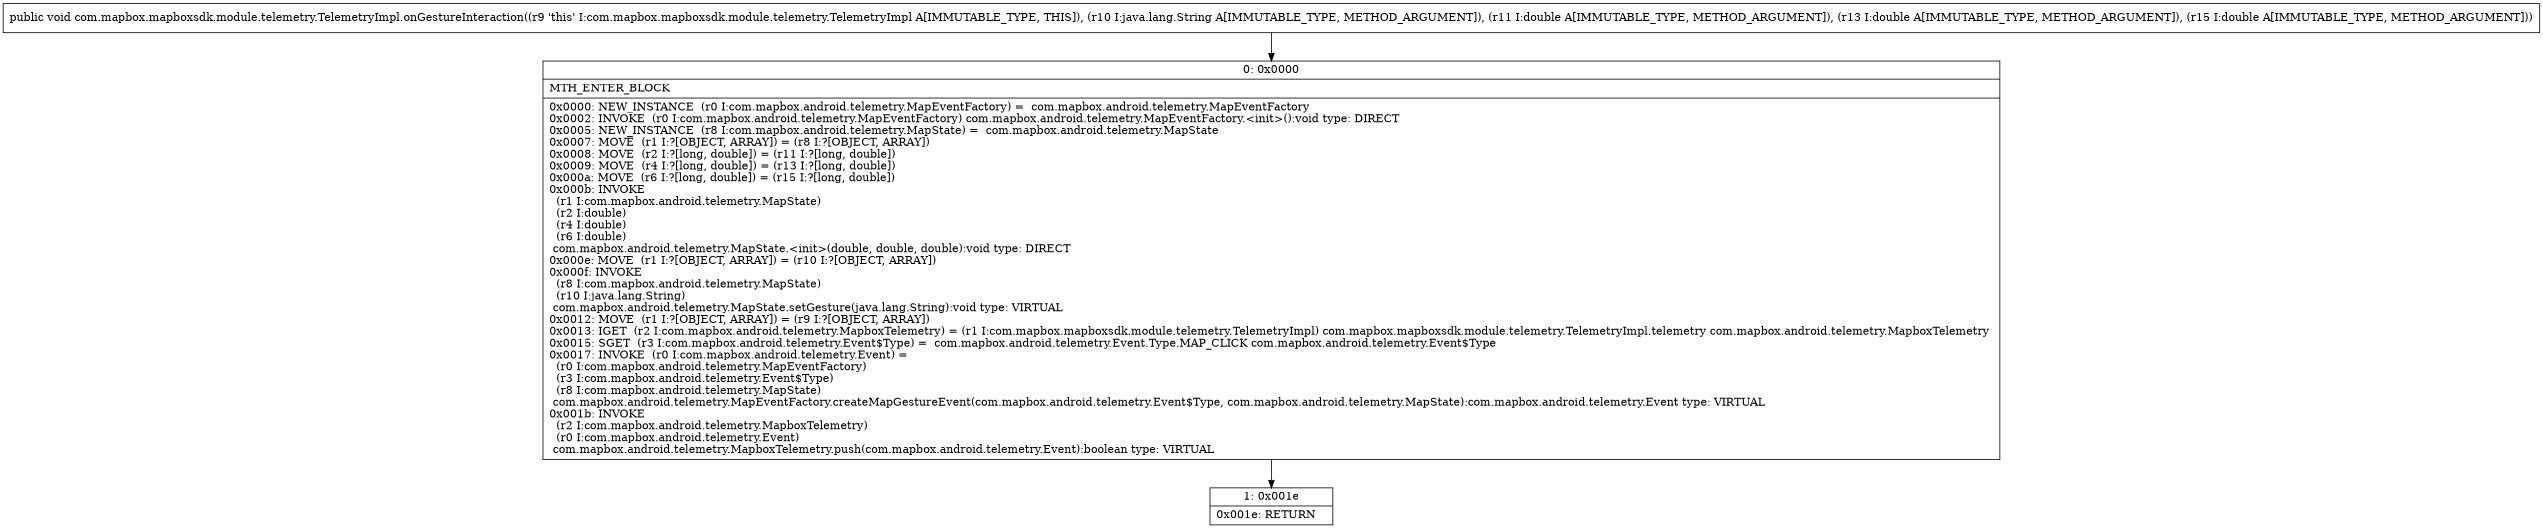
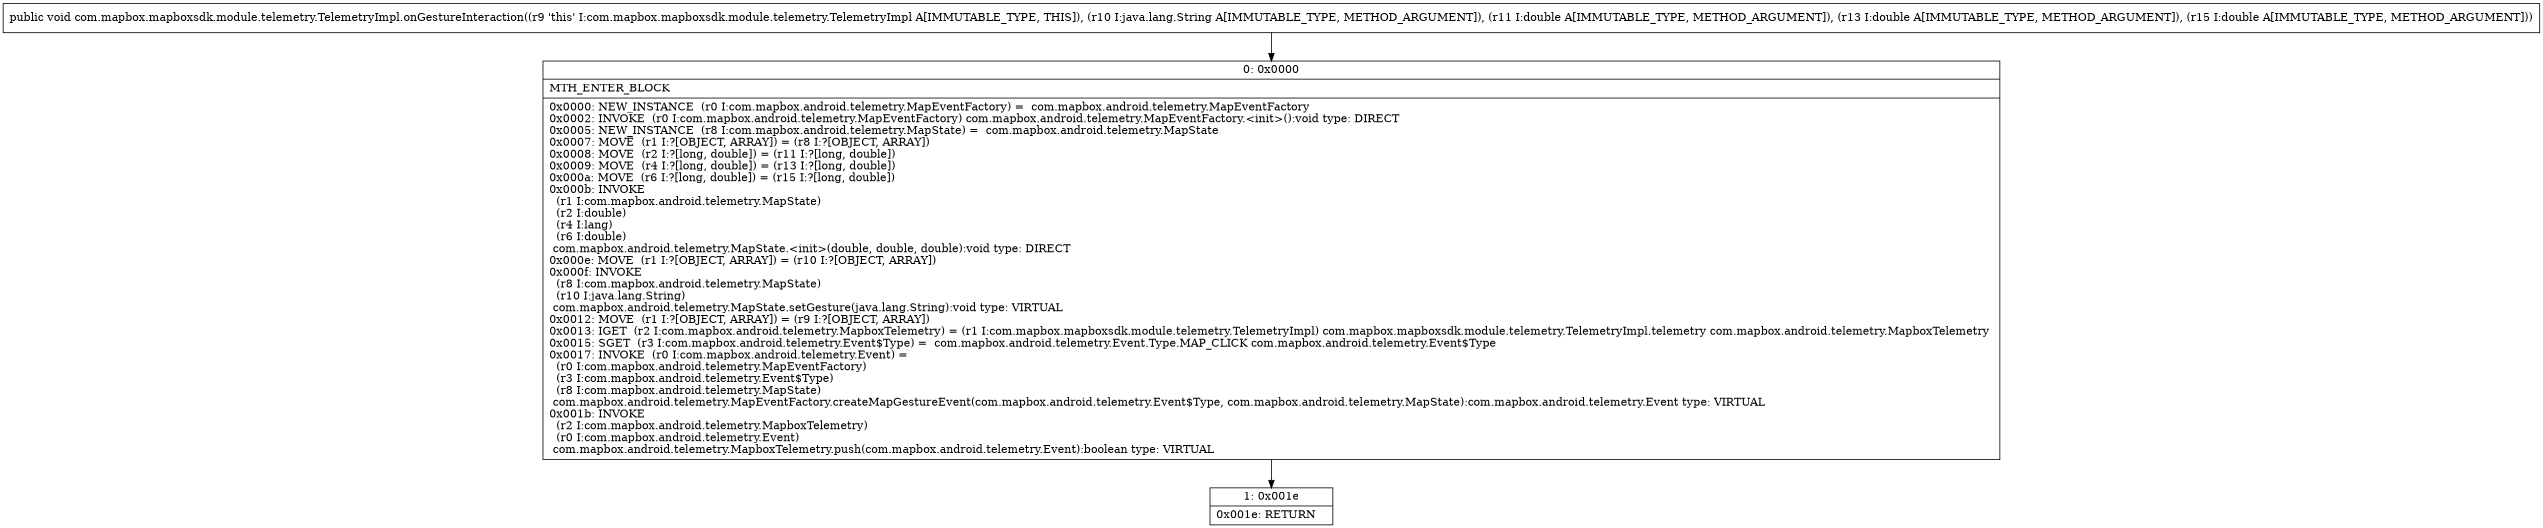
node "0: 0x0000": text "(r4 I:double)" -> "(r4 I:lang)"
